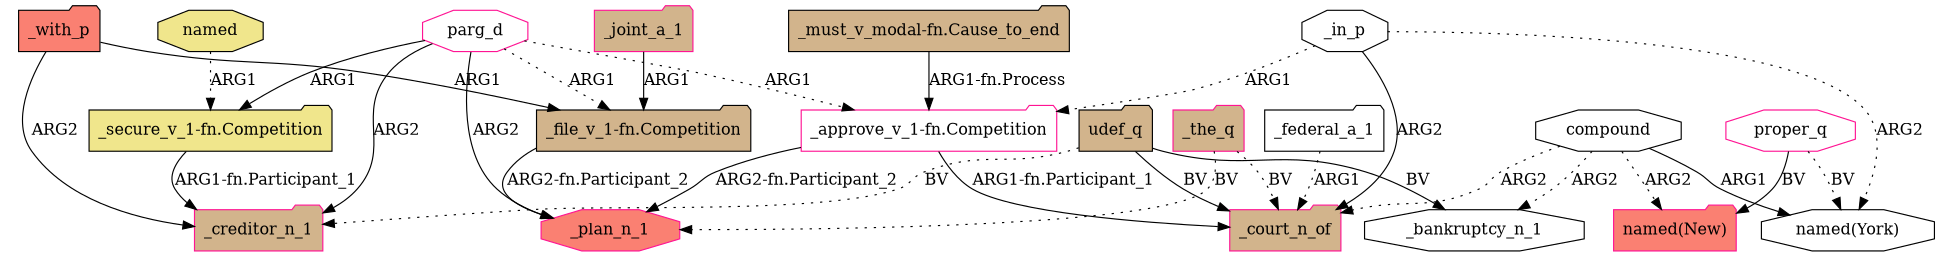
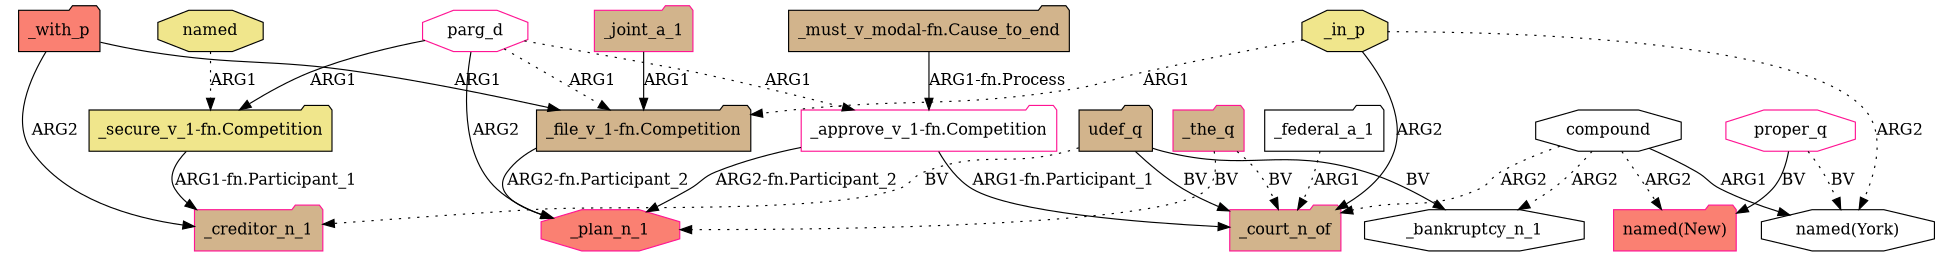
node "_in_p": fillcolor white -> khaki
edge "_in_p" -> "_approve_v_1-fn.Competition": now "_in_p" -> "_file_v_1-fn.Competition"
edge "parg_d" -> "_creditor_n_1": removed, label "ARG2"
